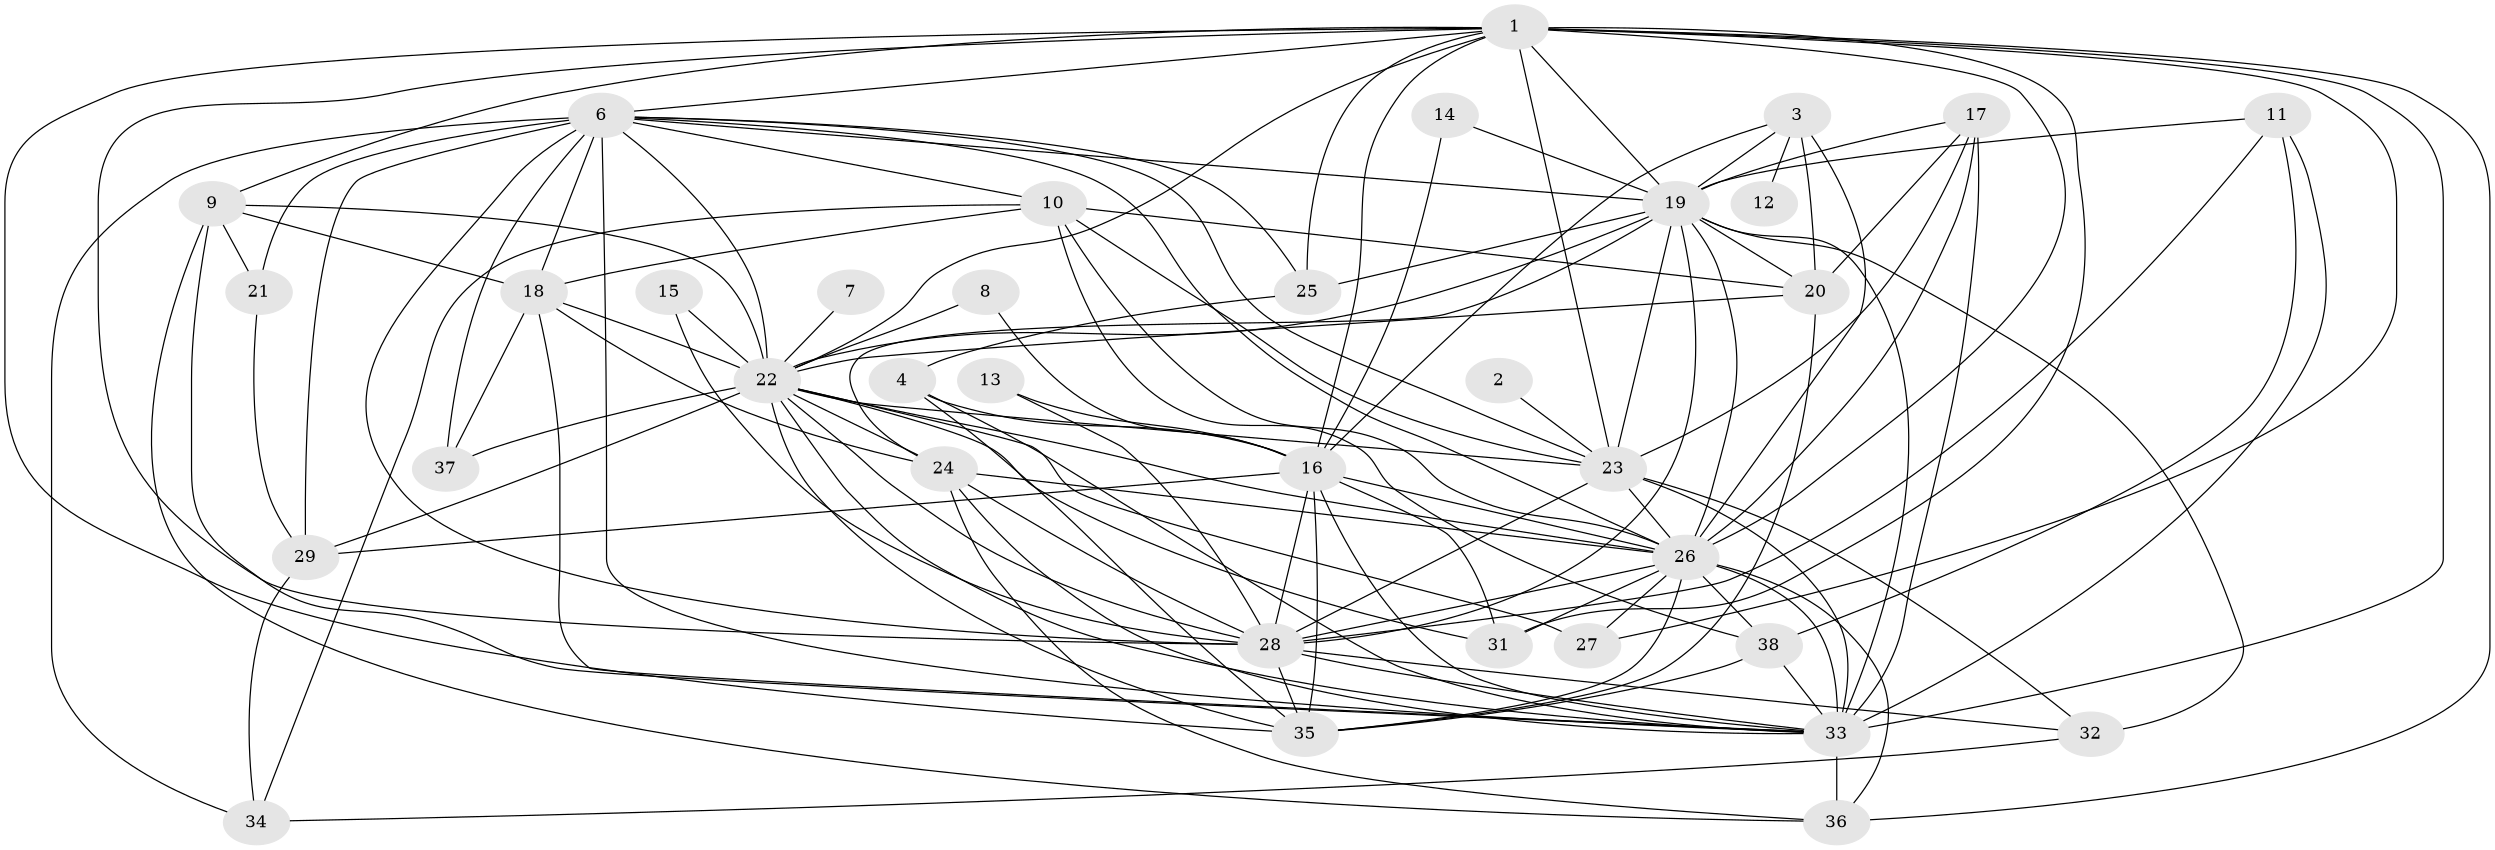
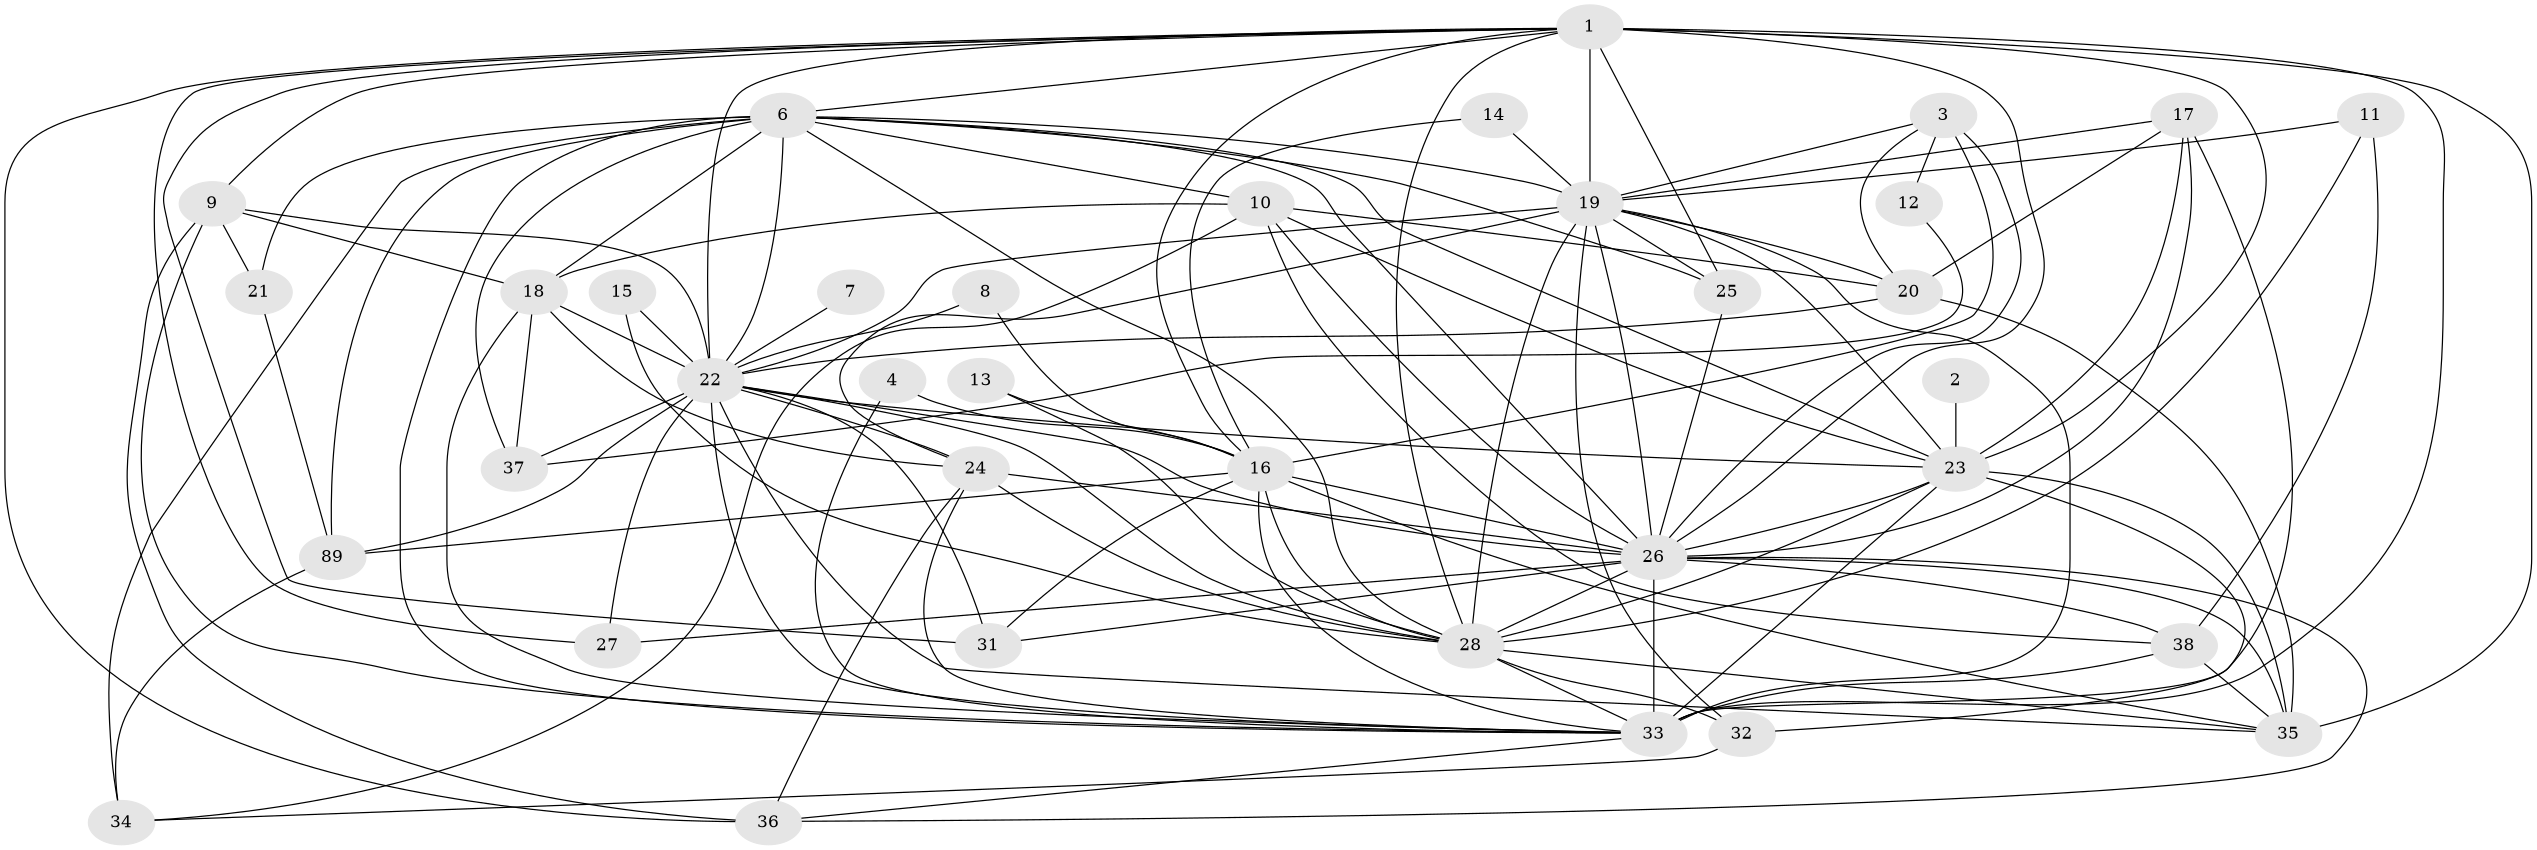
edge "25" -- "4": now "25" -- "26"
edge "12" -- "37": added
edge "11" -- "33": removed
edge "4" -- "35": now "23" -- "35"
node "29": label "29" -> "89"
